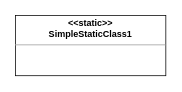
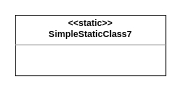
node "<<static>> SimpleStaticClass1": label "<<static>> SimpleStaticClass1" -> "<<static>> SimpleStaticClass7"
